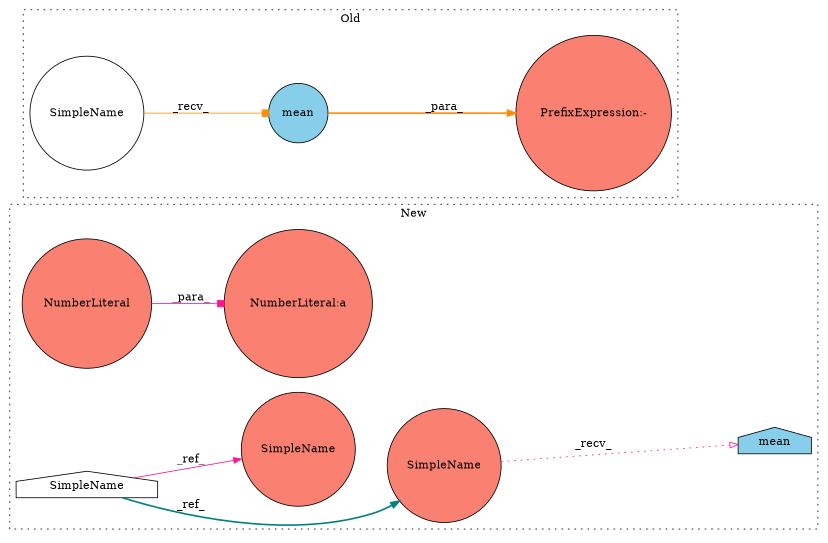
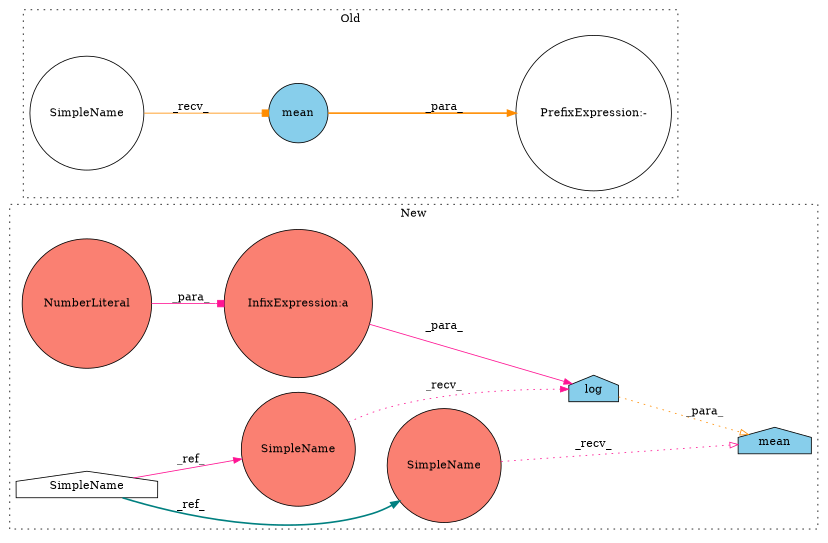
node "PrefixExpression:-": fillcolor salmon -> white
node "NumberLiteral:a": label "NumberLiteral:a" -> "InfixExpression:a"
node "log": added
